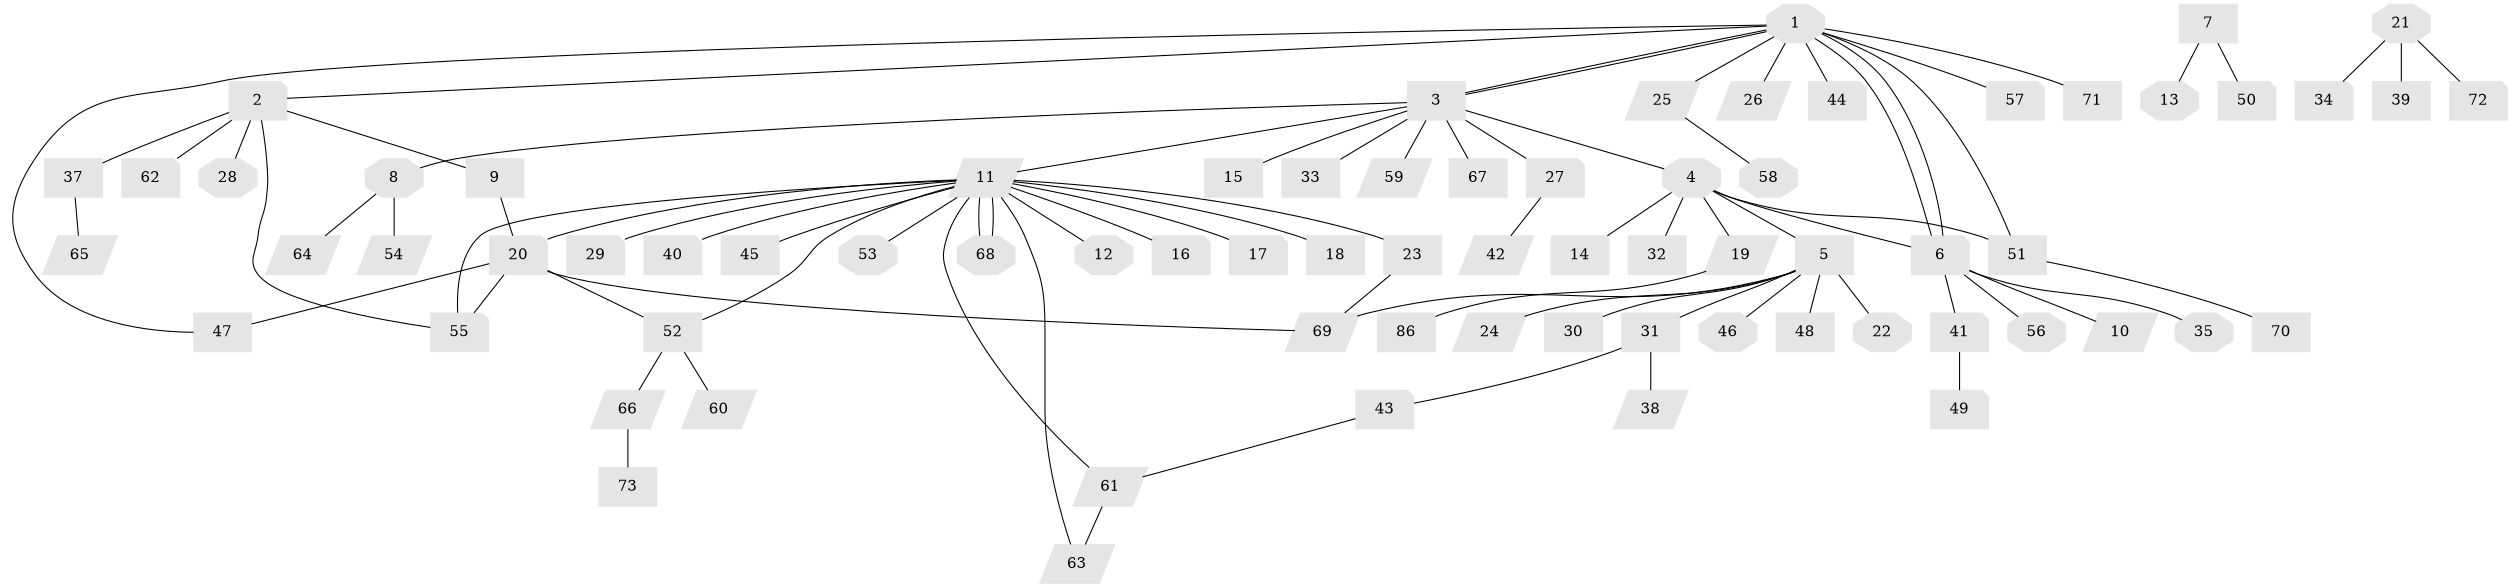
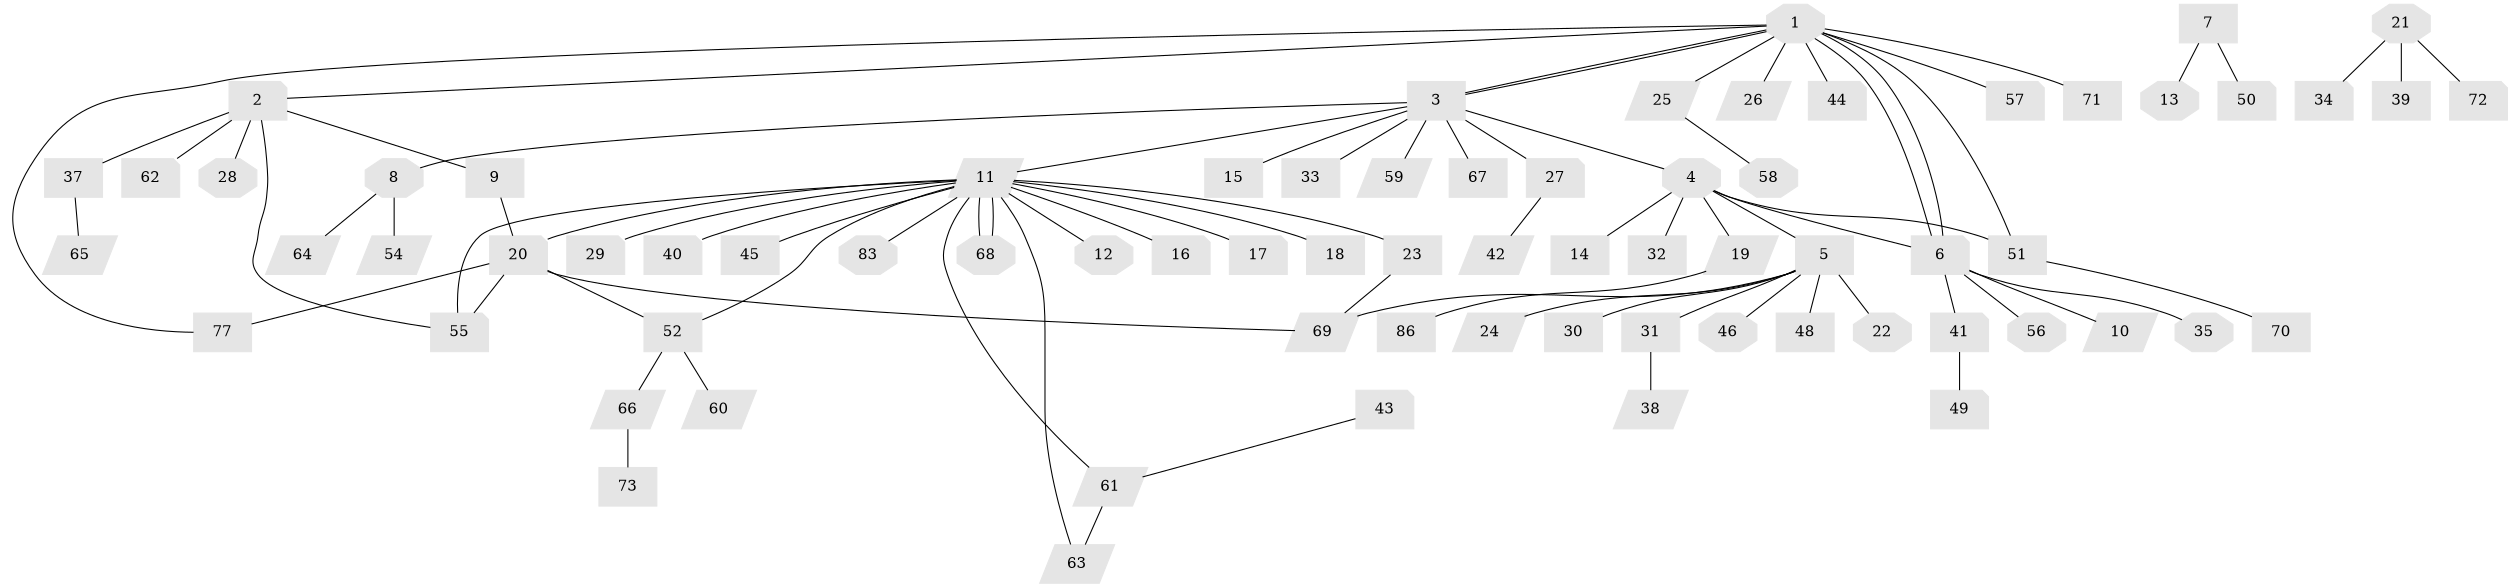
node "53": label "53" -> "83"
node "47": label "47" -> "77"
edge "31" -- "43": removed
